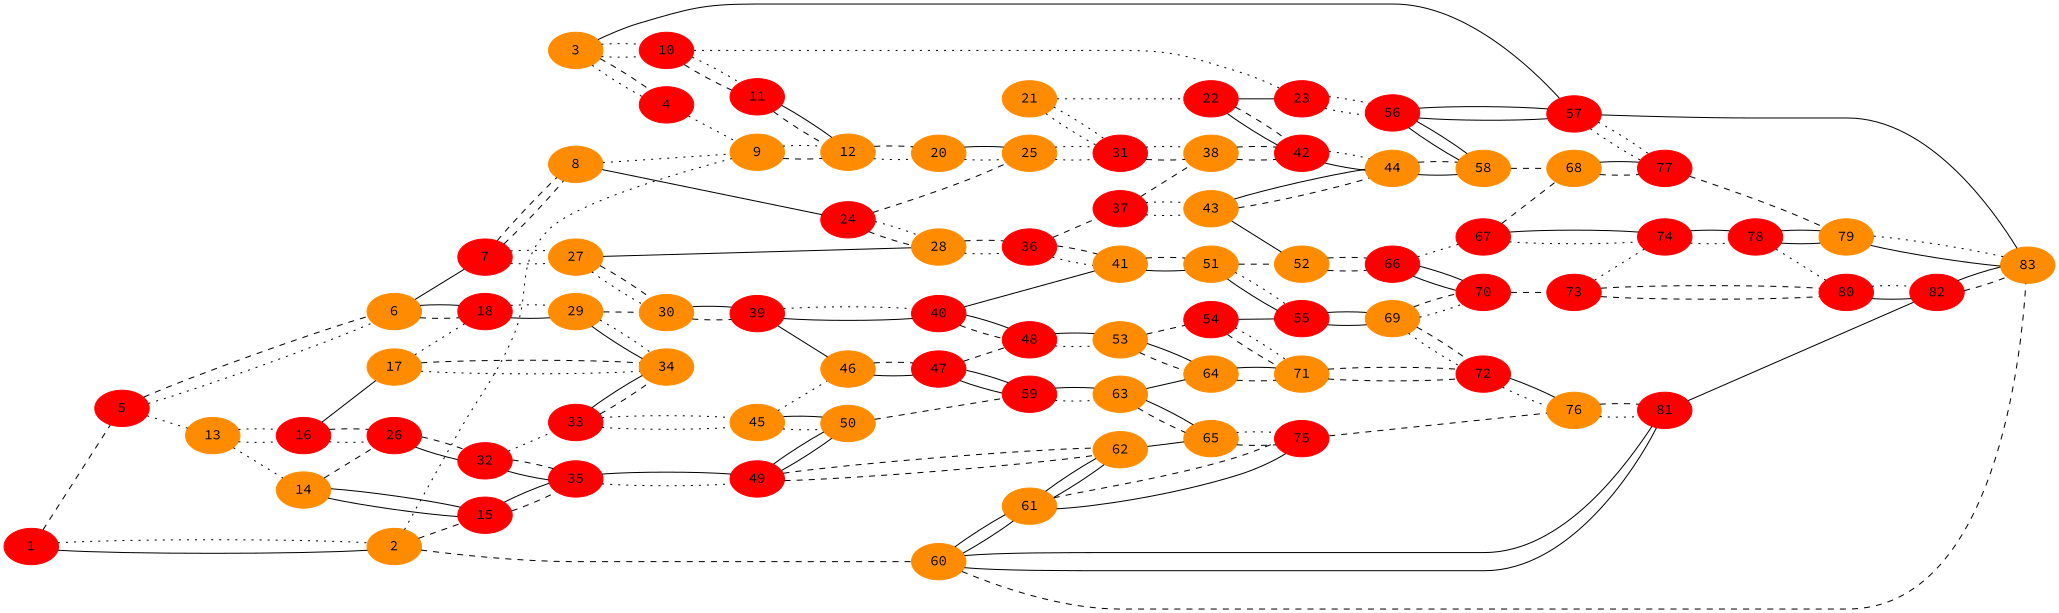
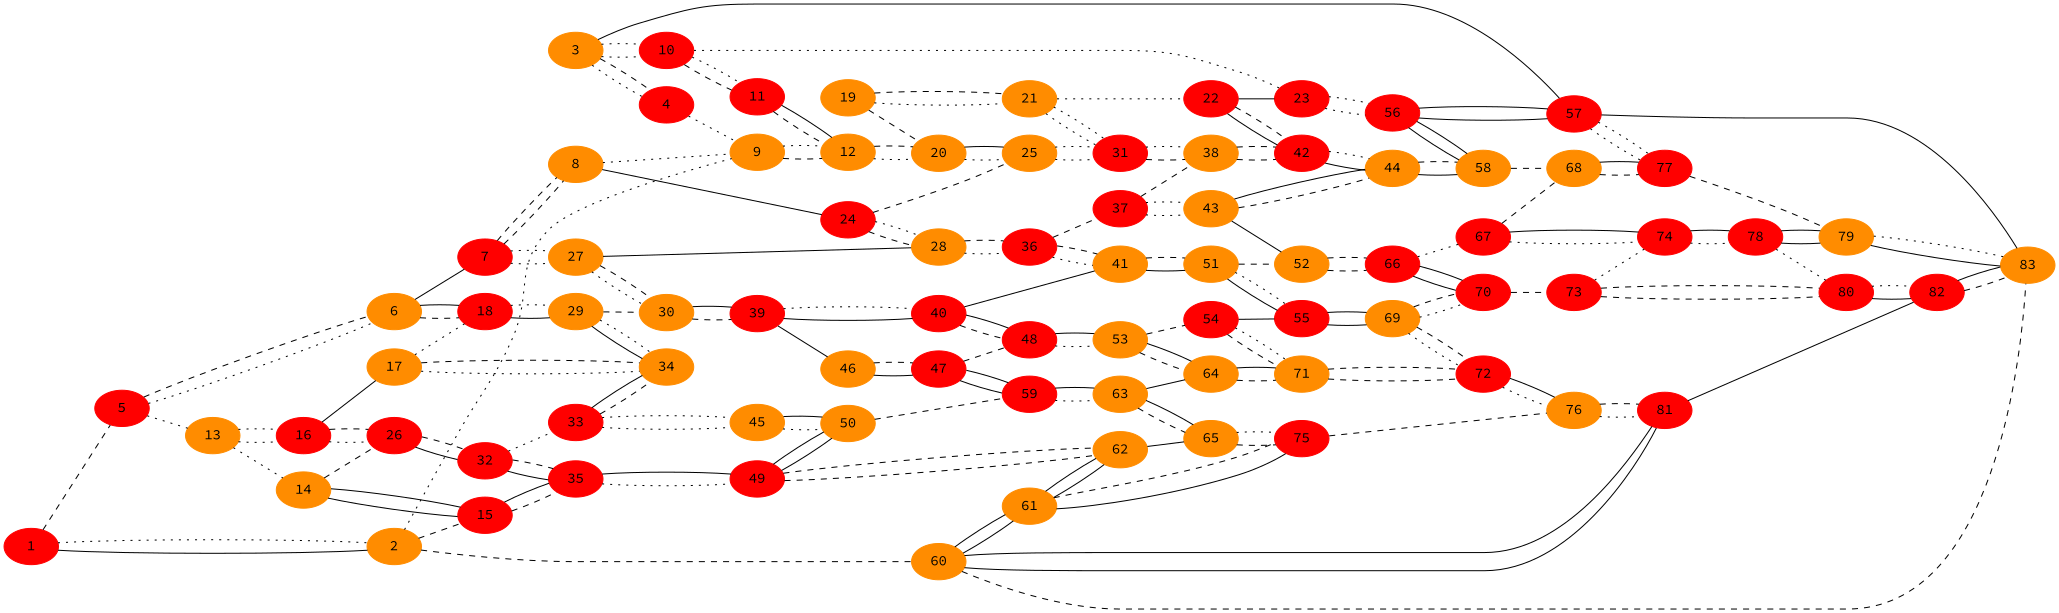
node "19": added
edge "46" -- "45": removed
